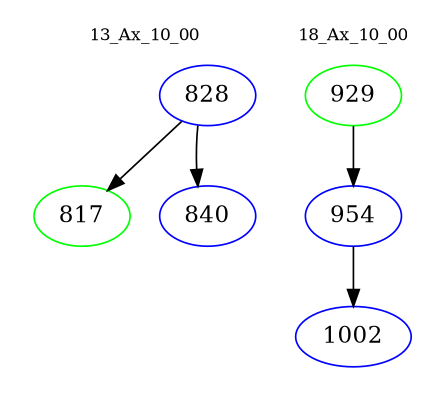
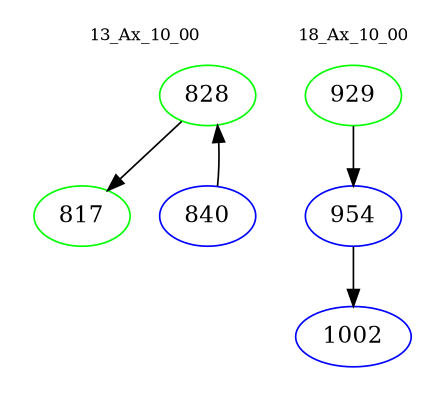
node "828": color blue -> green
edge "828" -> "840": reversed
